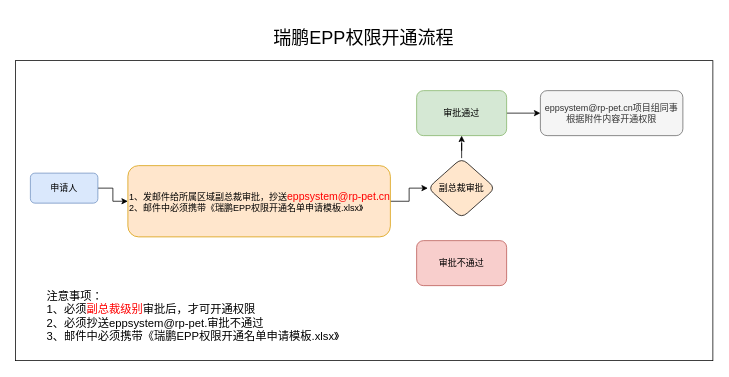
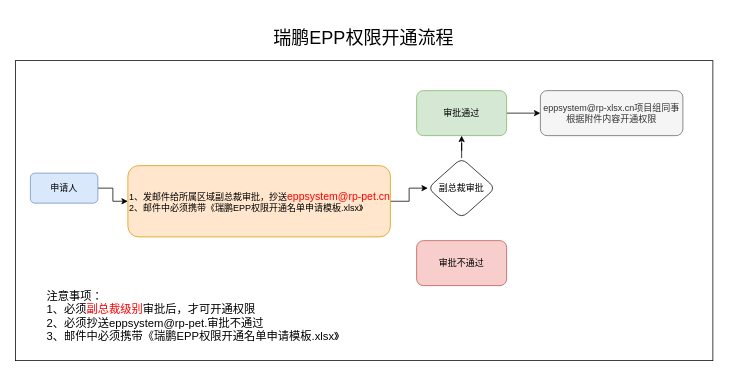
node "eppsystem@rp-pet.cn项目组同事根据附件内容开通权限": label "eppsystem@rp-pet.cn项目组同事根据附件内容开通权限" -> "eppsystem@rp-xlsx.cn项目组同事根据附件内容开通权限"
node "副总裁审批": fillcolor #ffe6cc -> #ffffff
